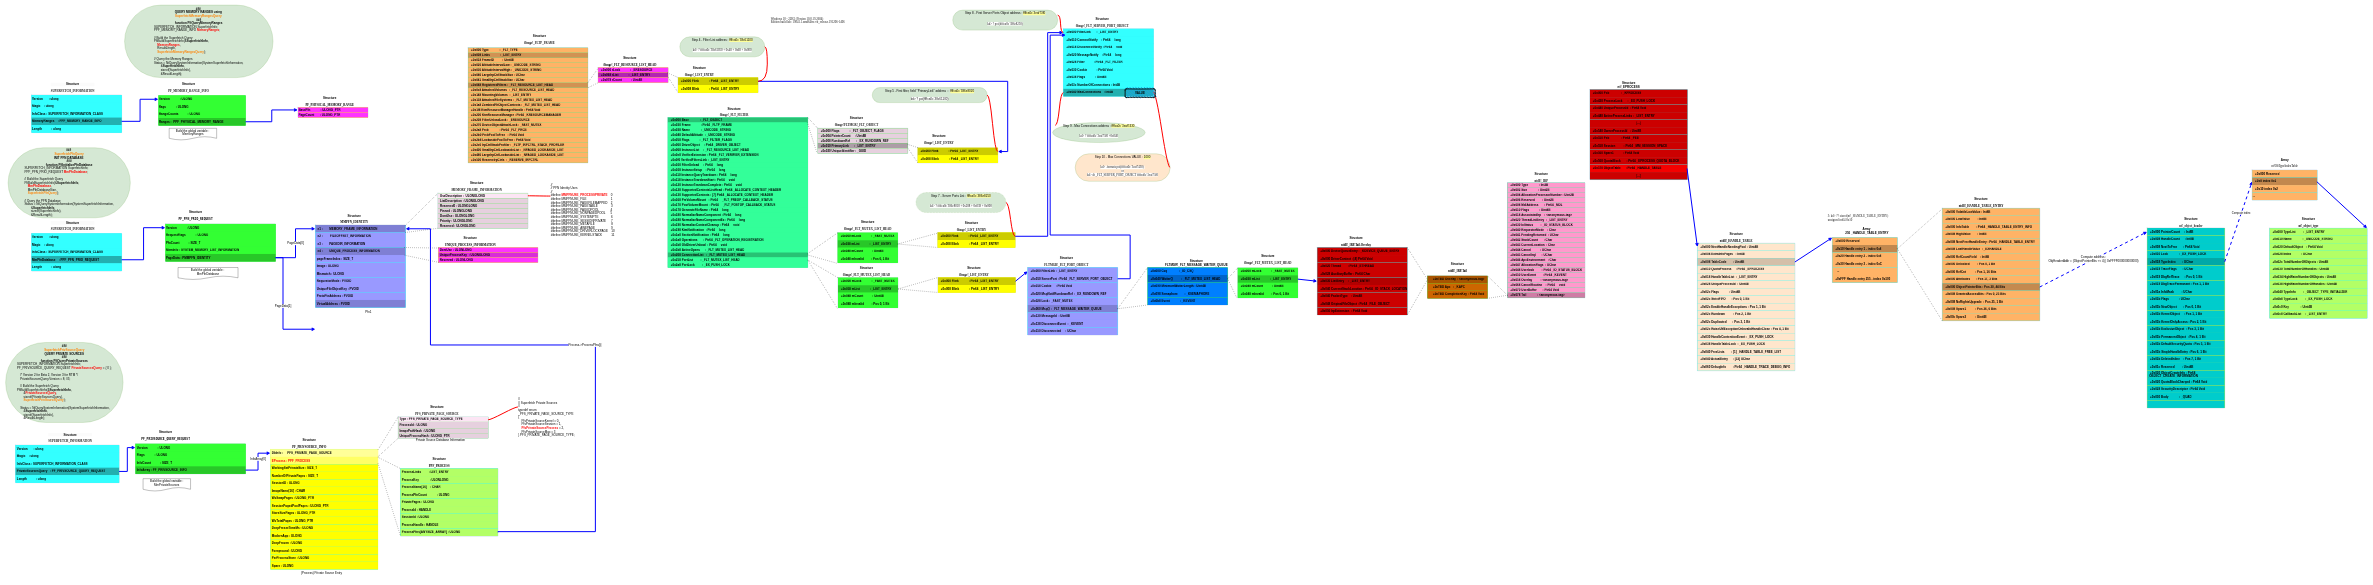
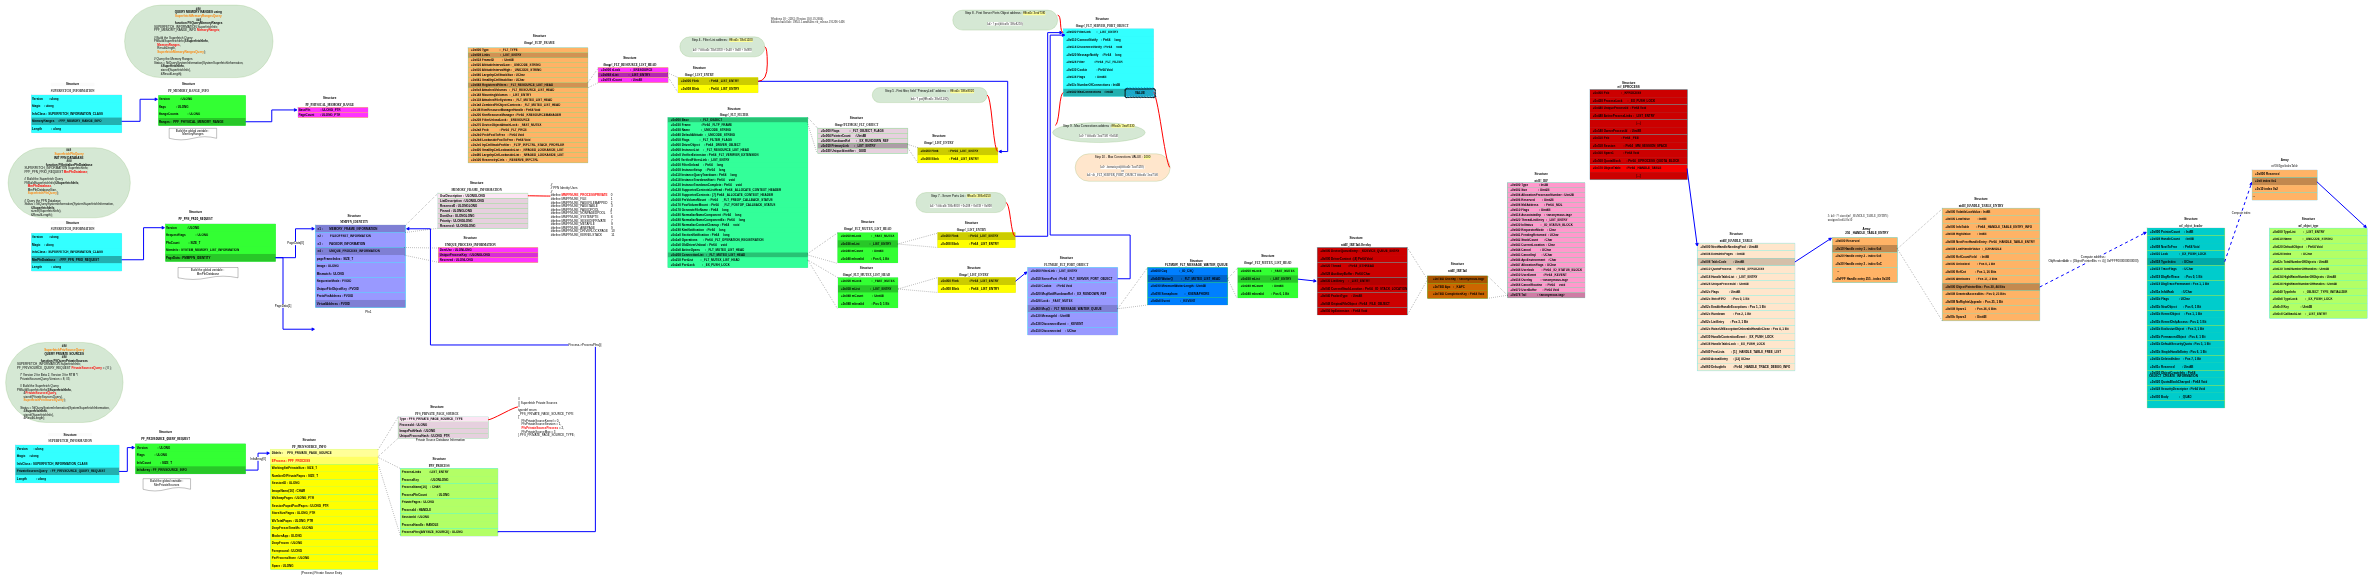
node "Step 7 - Server Ports List : ffffca0c`386e8250 kd> ? ffffca0c`386e8010 + 0x208 + 0x038 + 0x000": style dashed -> solid
node "+0x02c Duplicated : Pos 3, 1 Bit": label "+0x02c Duplicated : Pos 3, 1 Bit" -> "+0x02c ListEntry : Pos 3, 1 Bit"
node "ProcessPfns[ANYSIZE_ARRAY] : ULONG": label "ProcessPfns[ANYSIZE_ARRAY] : ULONG" -> "ProcessPfns[ANYSIZE_SOURCE] : ULONG"
